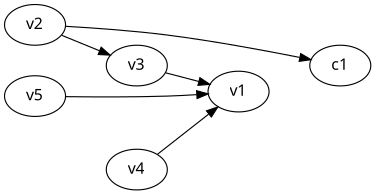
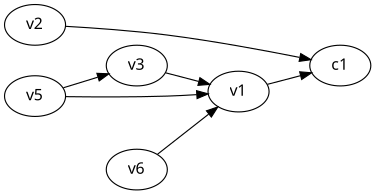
edge "v2" -> "v3": now "v5" -> "v3"
edge "v1" -> "c1": added
node "v4": label "v4" -> "v6"
